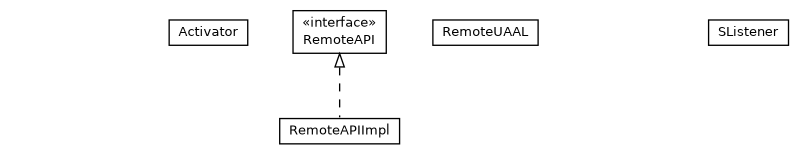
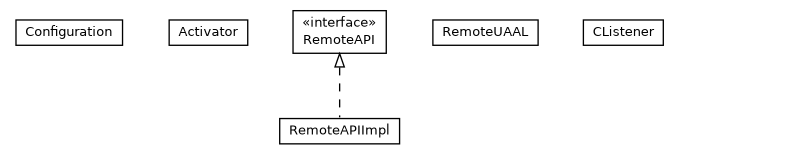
node "Configuration": added
node "CListener": added
node "SListener": removed
